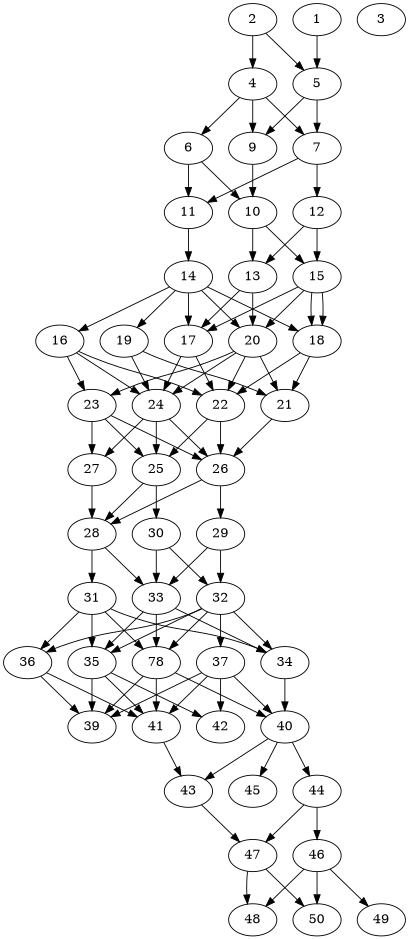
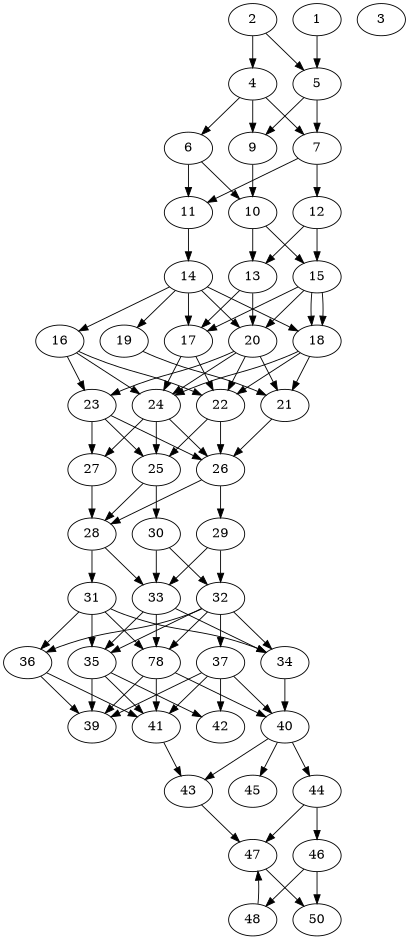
edge "19" -> "24": now "18" -> "24"
edge "47" -> "48": reversed
node "49": removed
